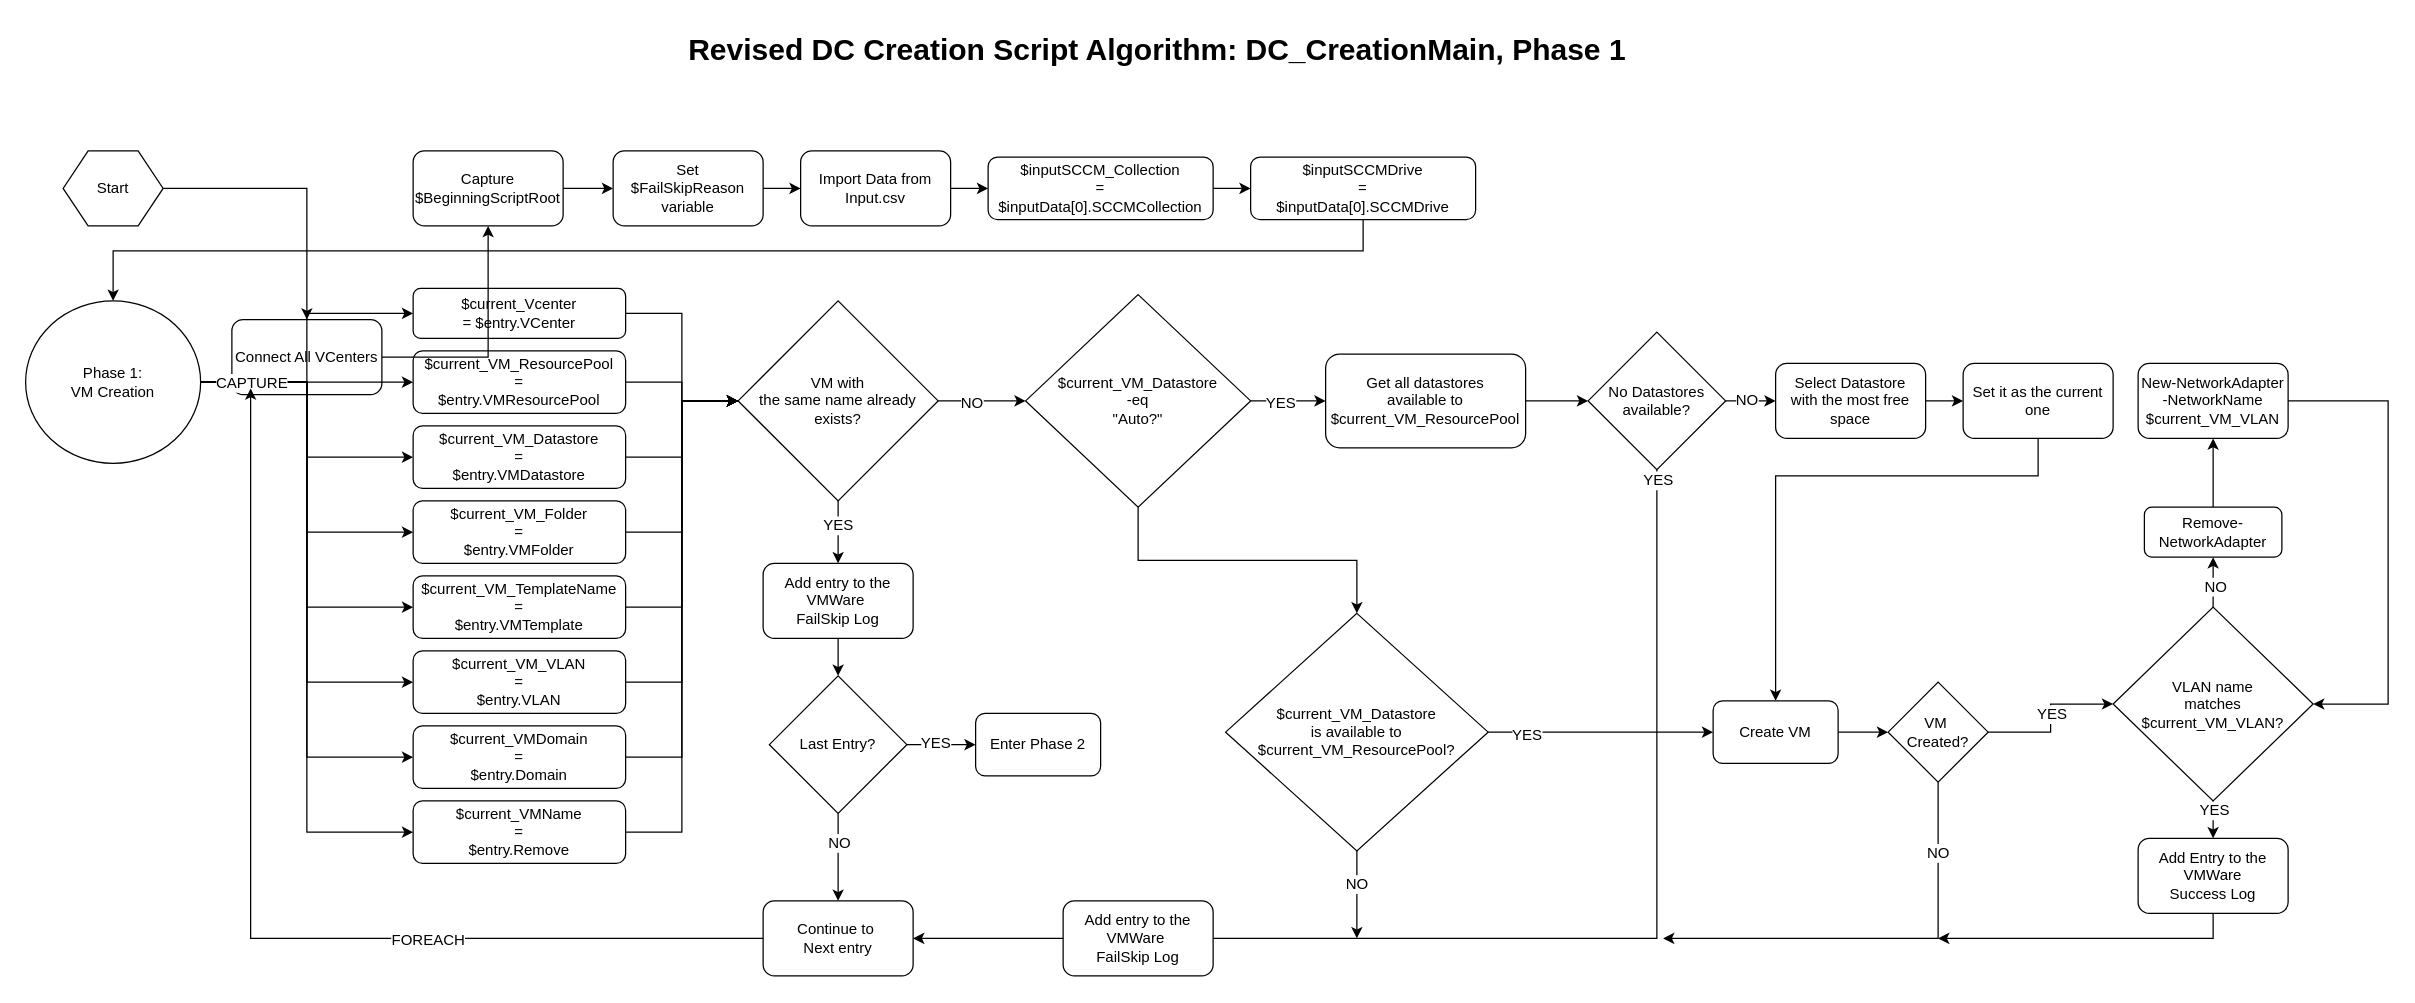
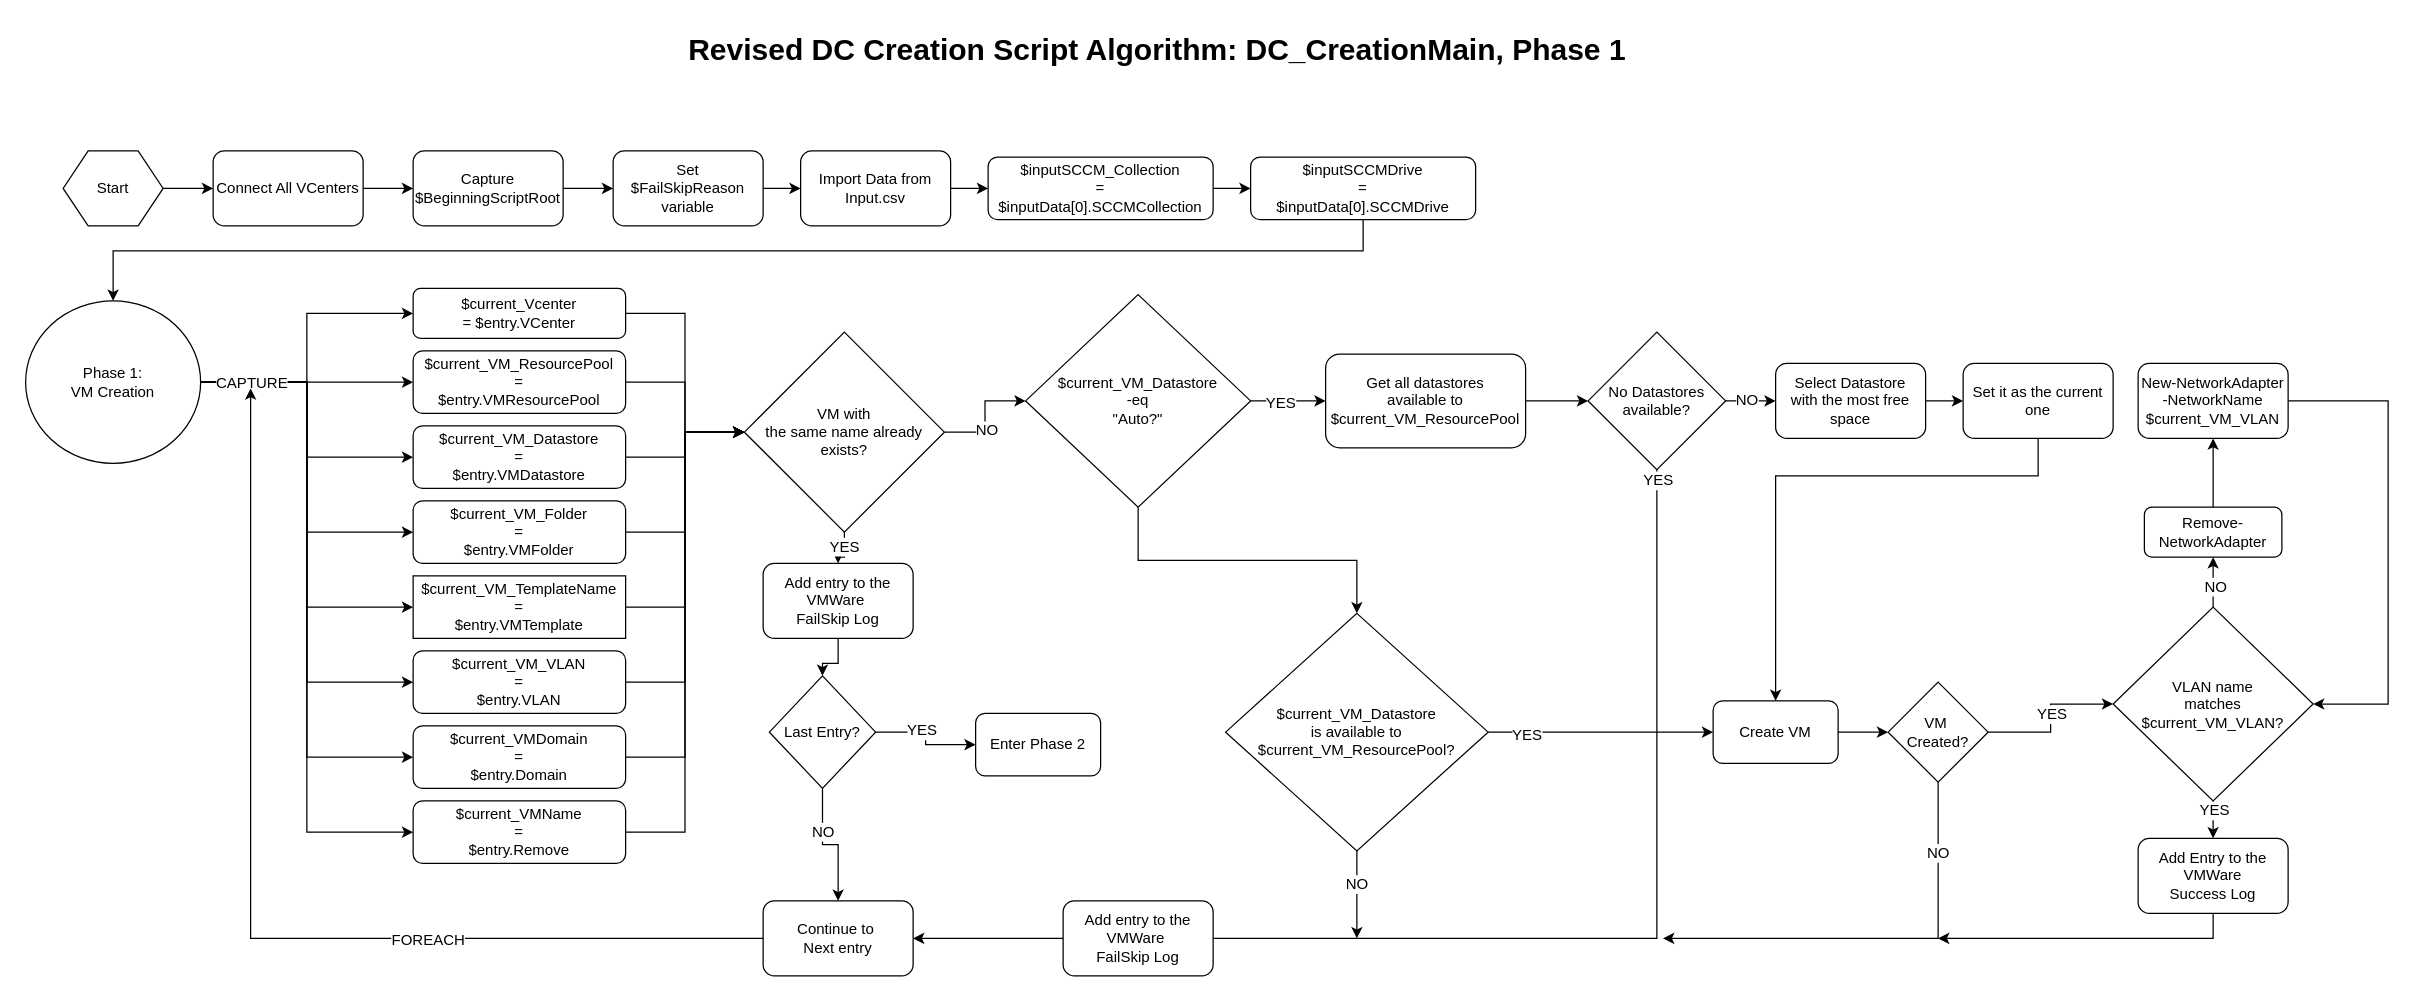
node "Connect All VCenters": moved (307, 357) -> (288, 188)
node "VM with the same name already exists?": moved (838, 401) -> (844, 432)
node "$current_VM_TemplateName = $entry.VMTemplate": shape rounded rectangle -> rectangle
node "Last Entry?": size 138x138 -> 106x113
